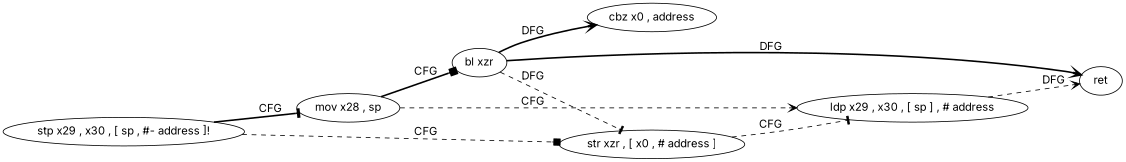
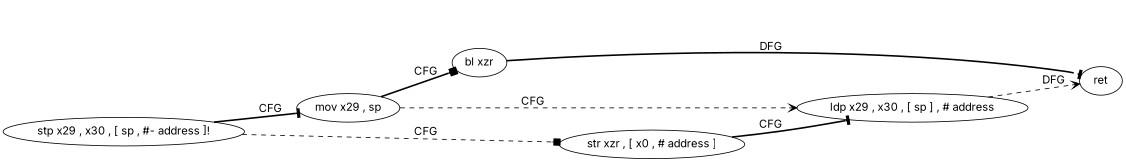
node "cbz x0 , address": removed
edge "bl xzr" -> "ret": arrowhead vee -> tee
edge "bl xzr" -> "str xzr , [ x0 , # address ]": removed, label "DFG"
node "mov x28 , sp": label "mov x28 , sp" -> "mov x29 , sp"
edge "str xzr , [ x0 , # address ]" -> "ldp x29 , x30 , [ sp ] , # address": style dashed -> bold
